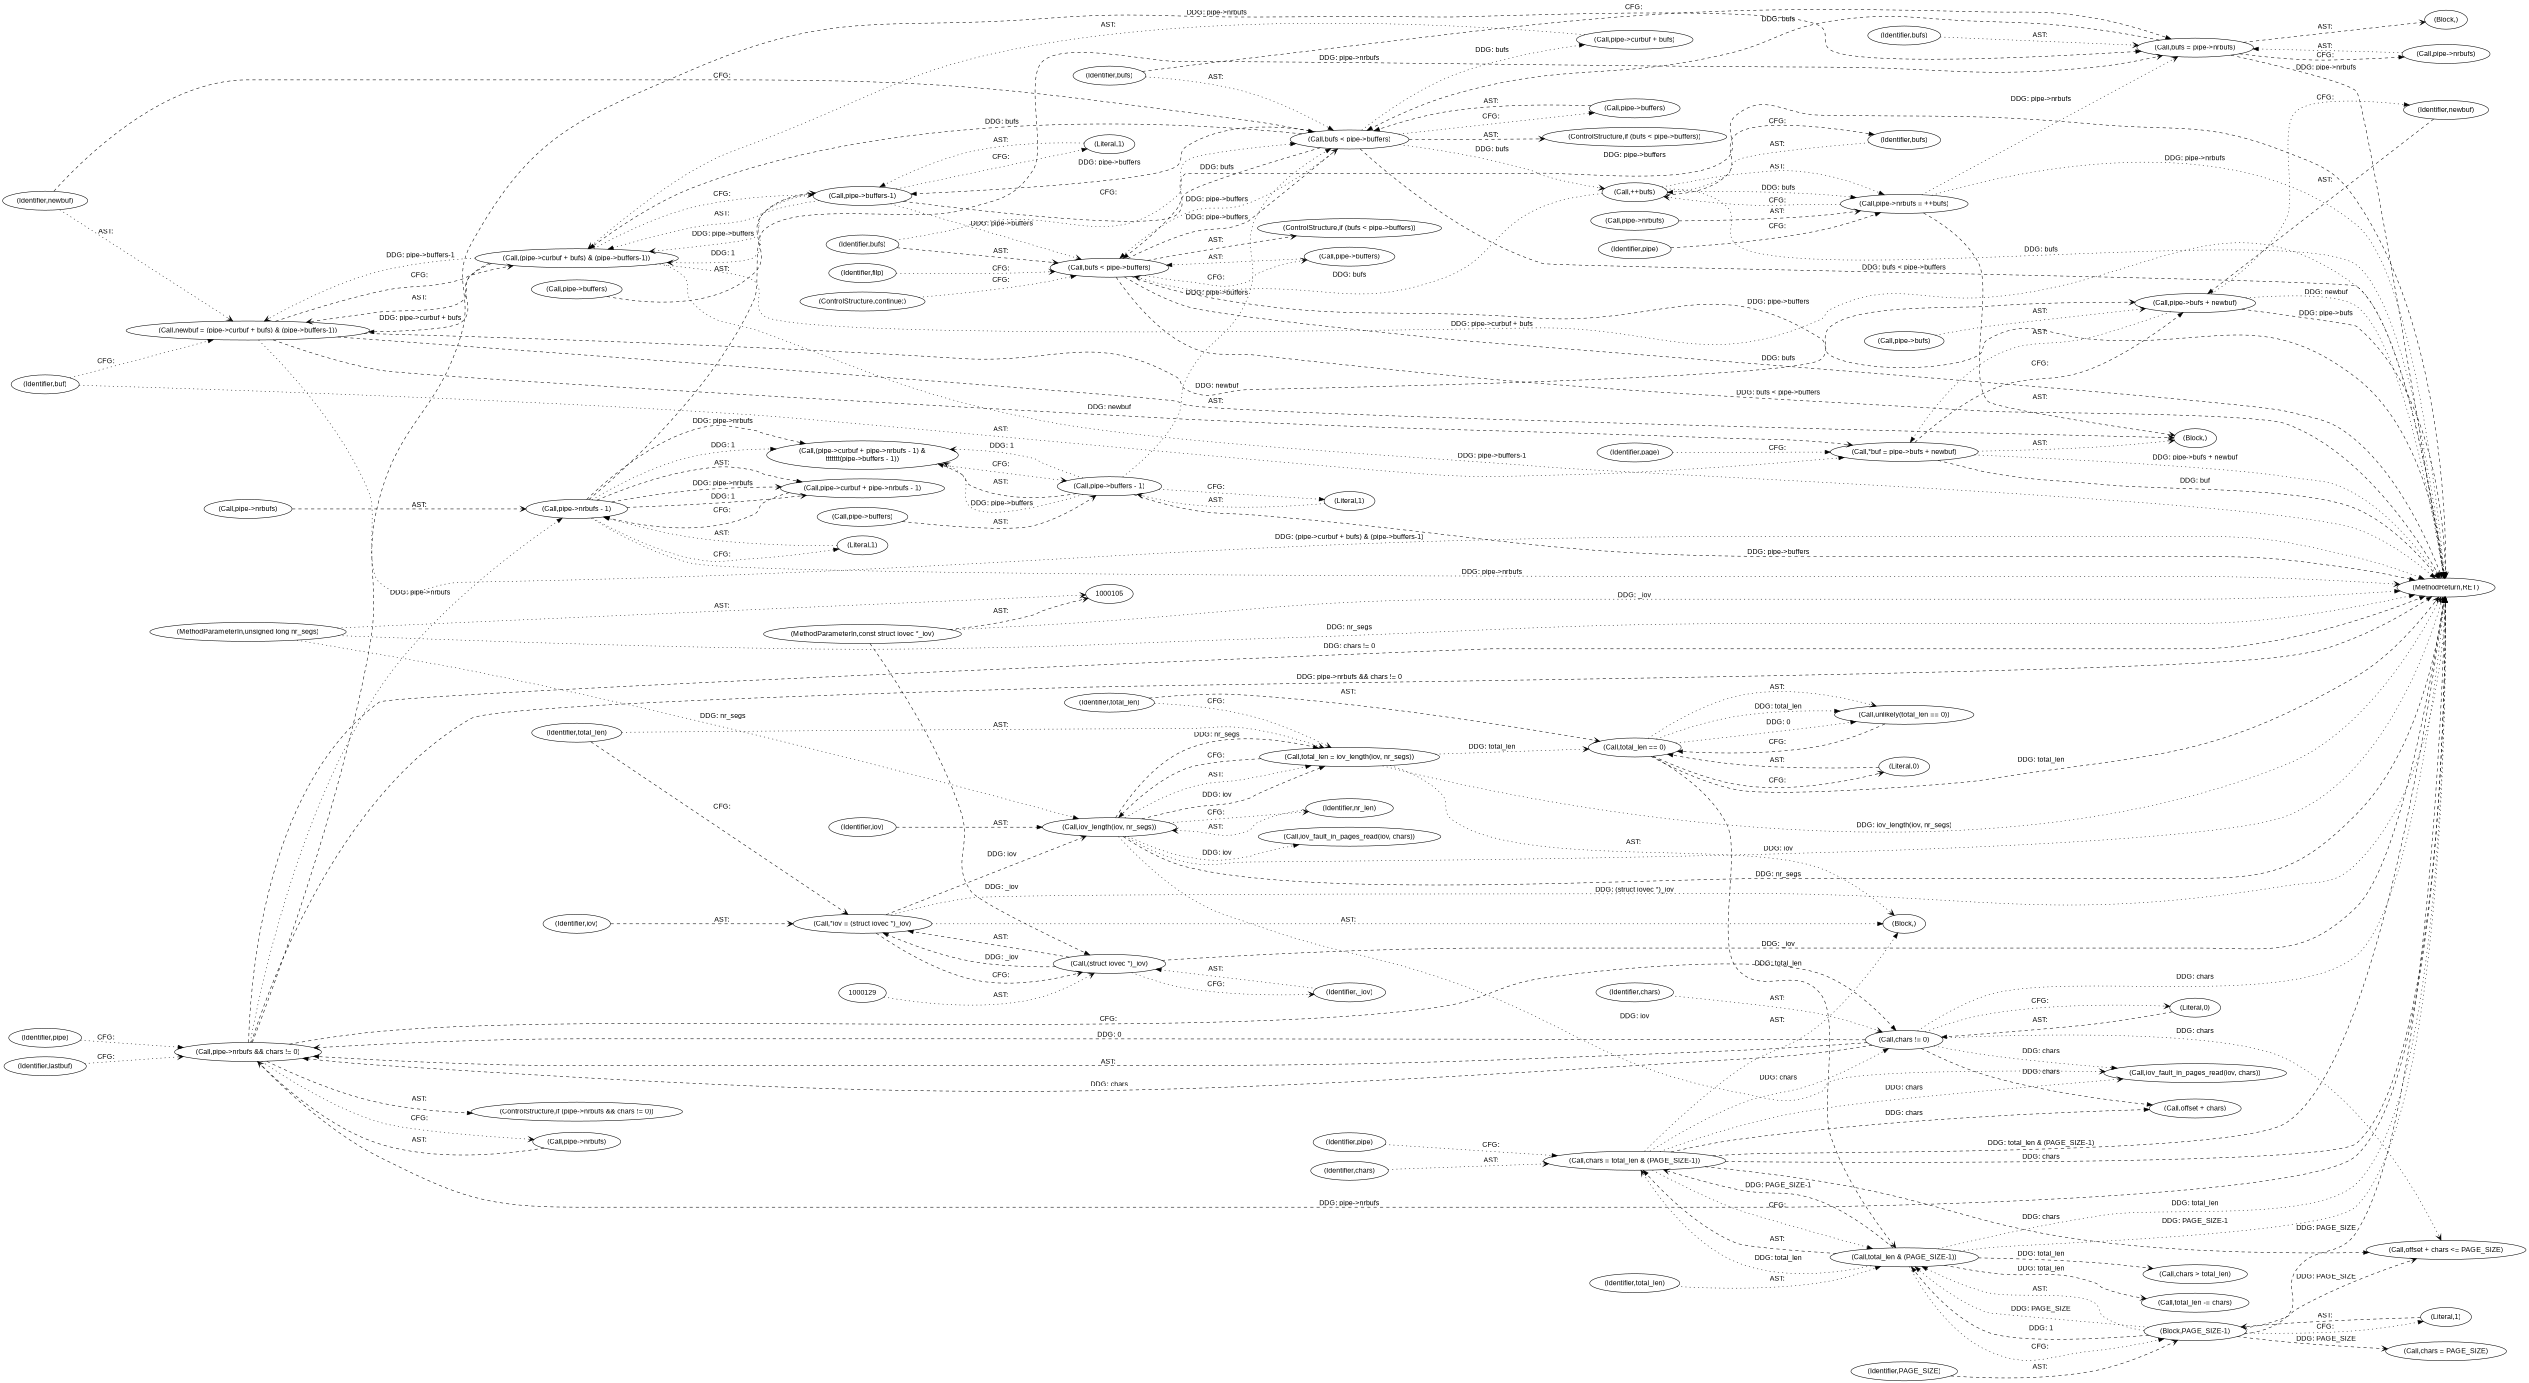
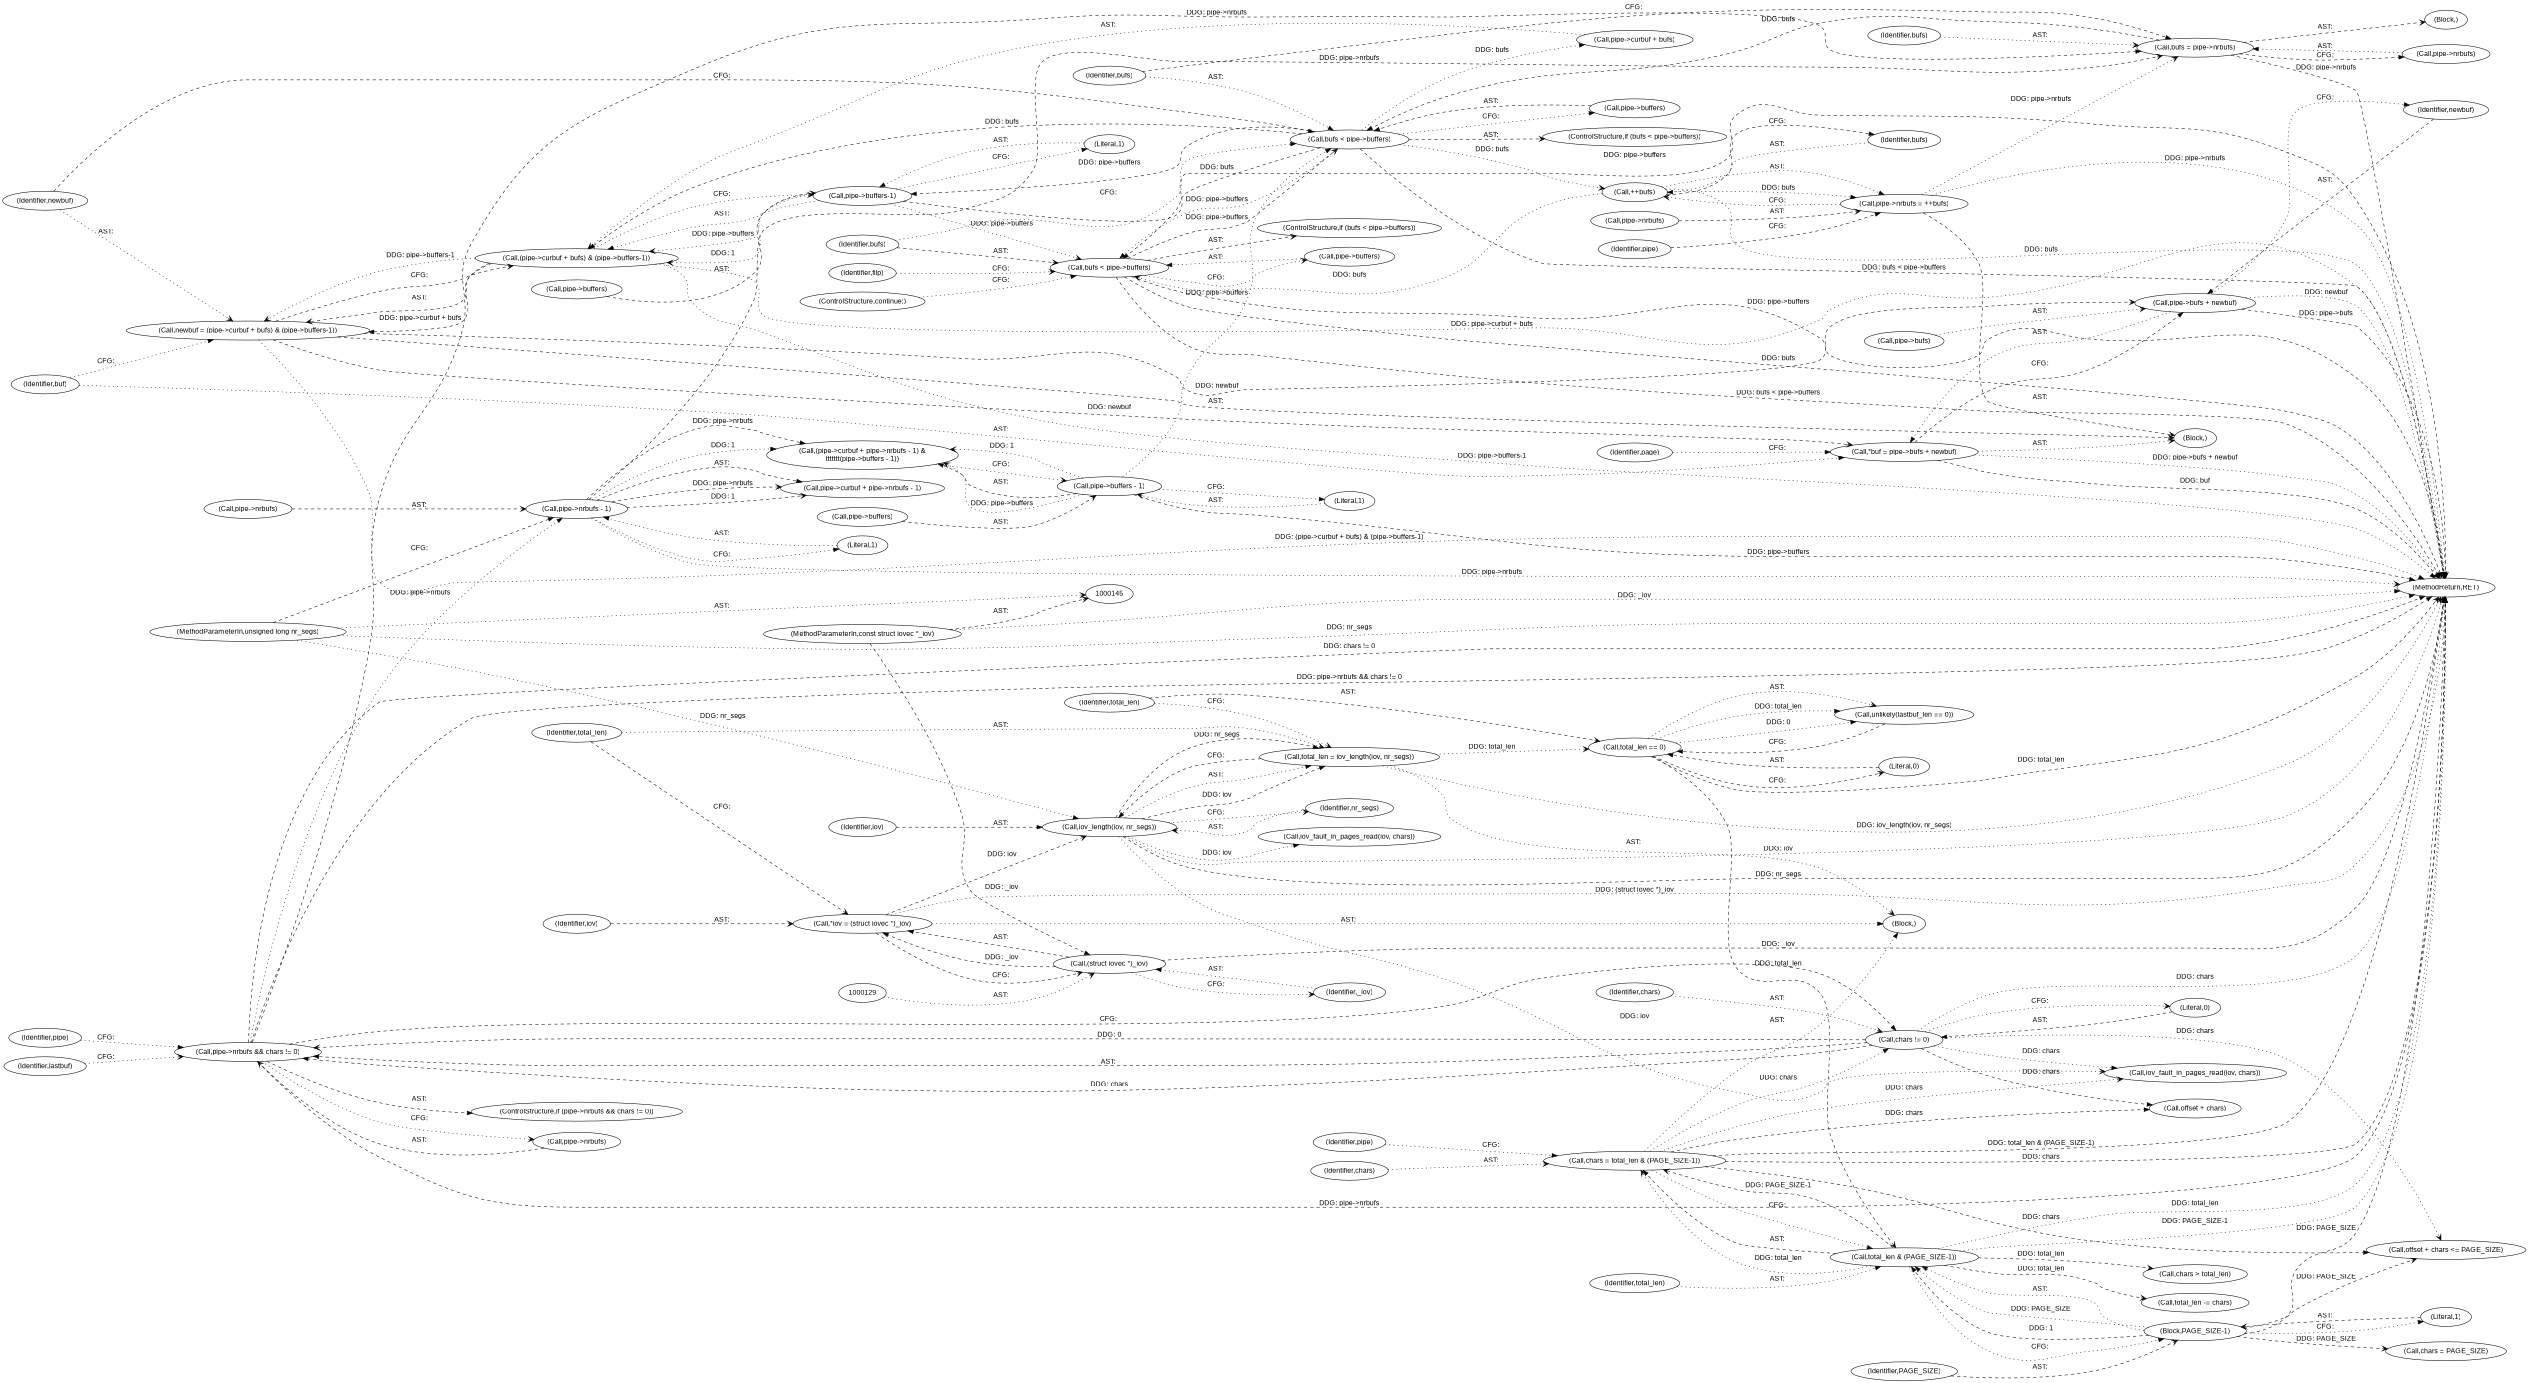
edge "(Call,pipe->curbuf + pipe->nrbufs - 1)" -> "(Call,pipe->nrbufs - 1)": now "(MethodParameterIn,unsigned long nr_segs)" -> "(Call,pipe->nrbufs - 1)"
node "1000105": label "1000105" -> "1000145"
node "(Call,unlikely(total_len == 0))": label "(Call,unlikely(total_len == 0))" -> "(Call,unlikely(lastbuf_len == 0))"
node "(Identifier,nr_len)": label "(Identifier,nr_len)" -> "(Identifier,nr_segs)"
